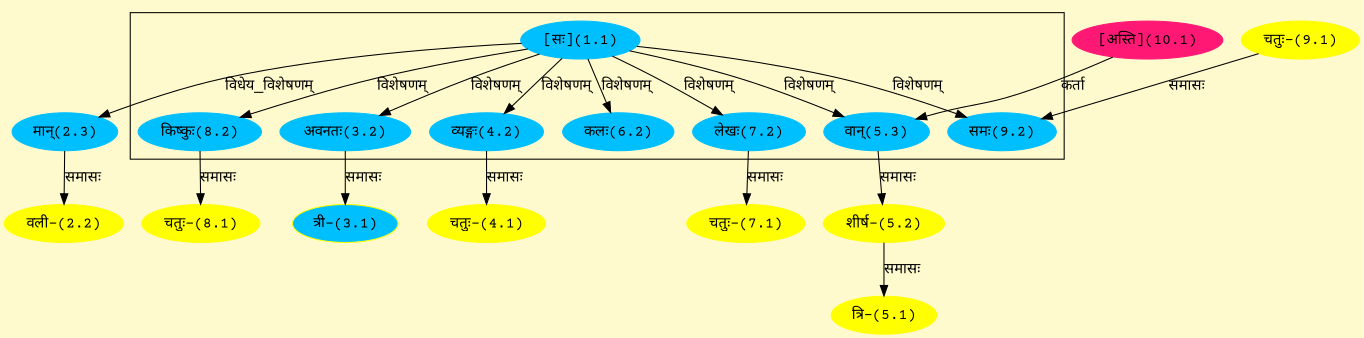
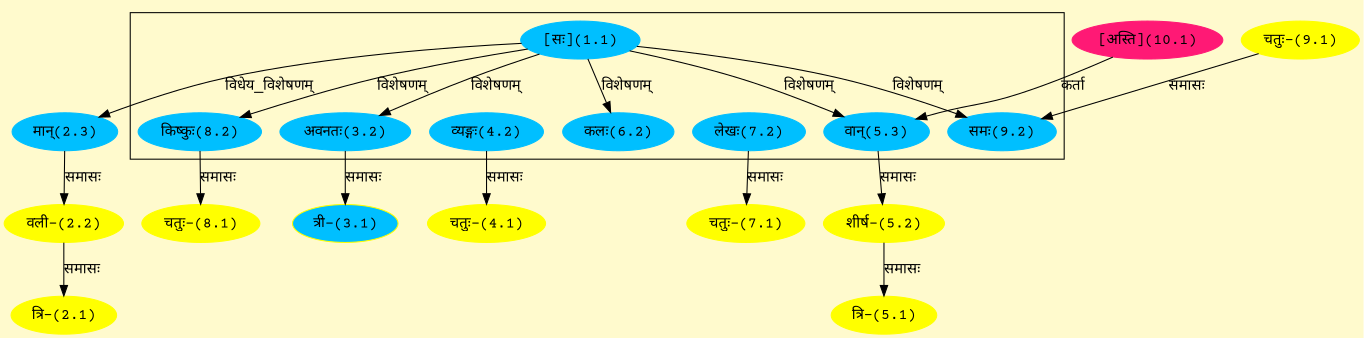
edge "[सः](1.1)" -> "व्यङ्गः(4.2)": removed, label "विशेषणम्"
edge "[सः](1.1)" -> "लेखः(7.2)": removed, label "विशेषणम्"
node "त्रि-(2.1)": added
